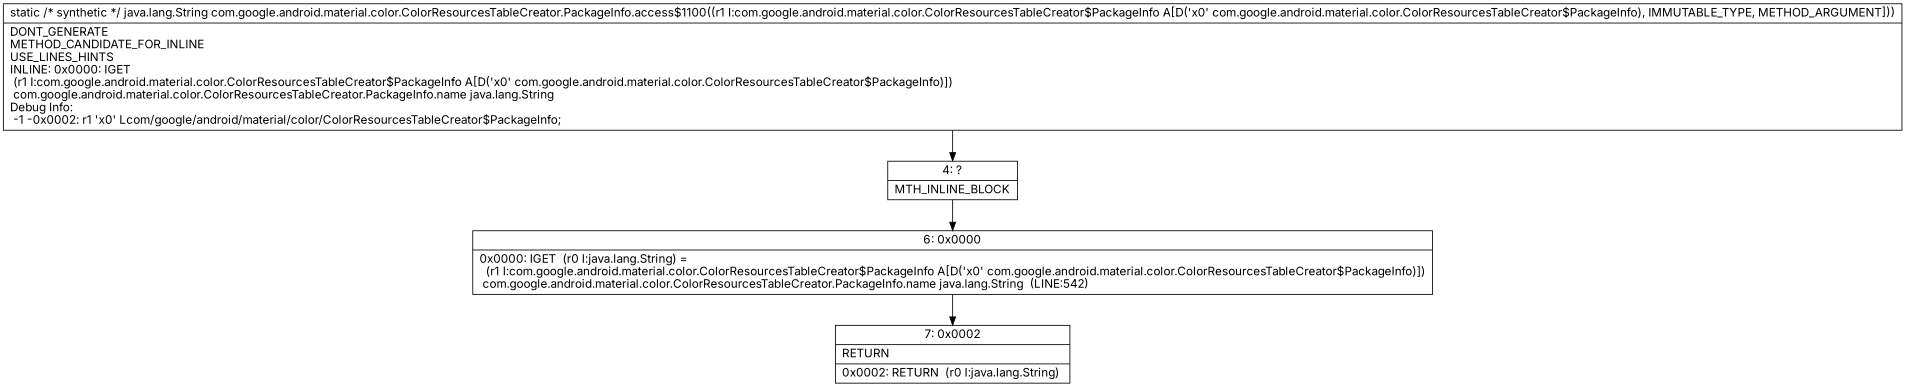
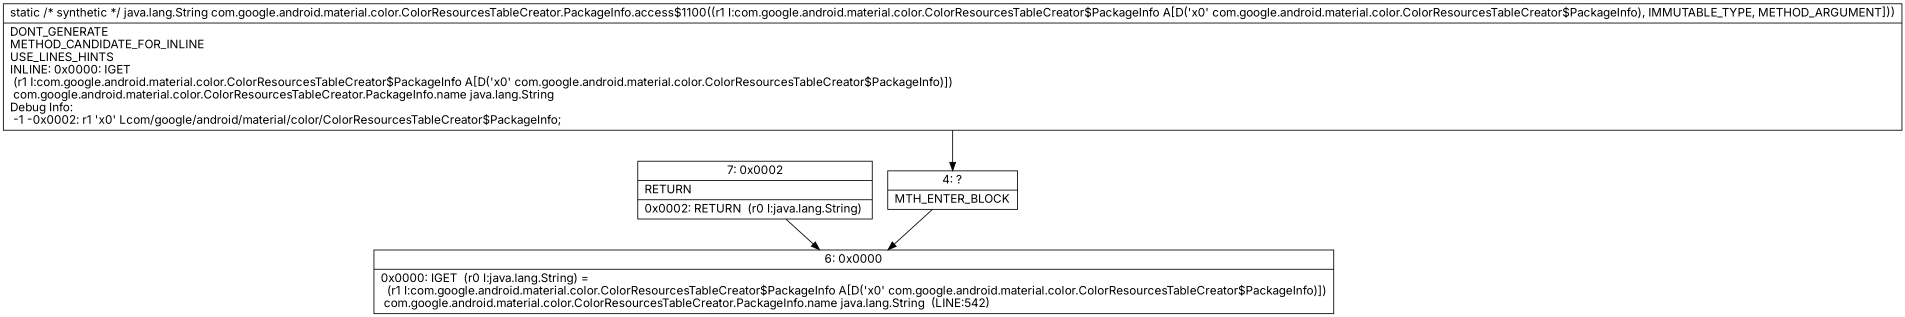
node "4: ?": text "MTH_INLINE_BLOCK" -> "MTH_ENTER_BLOCK"
edge "6: 0x0000" -> "7: 0x0002": reversed
